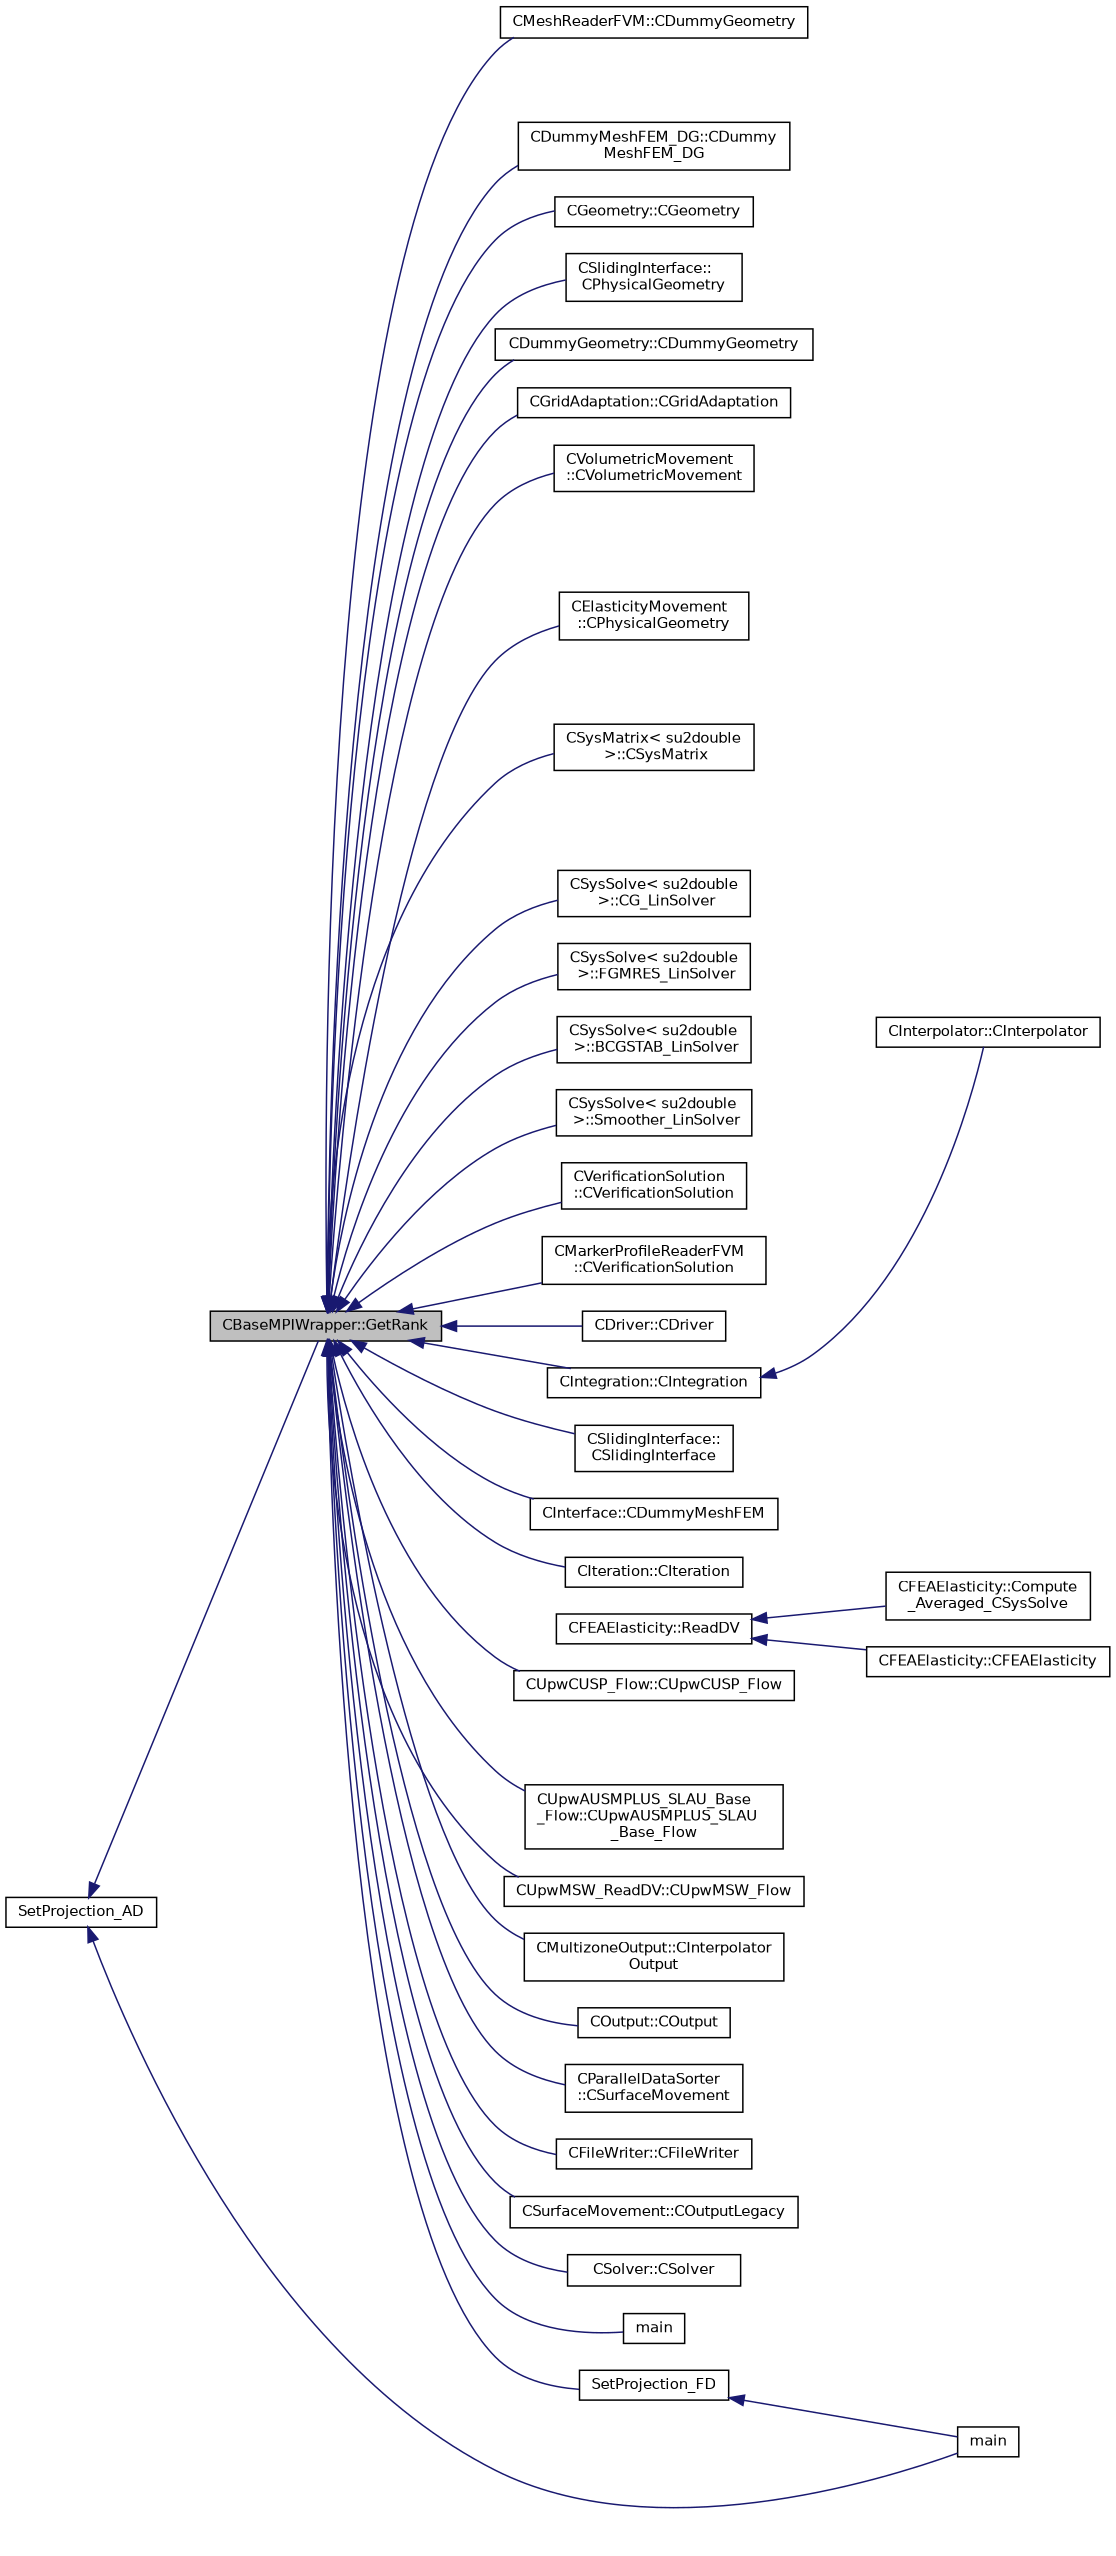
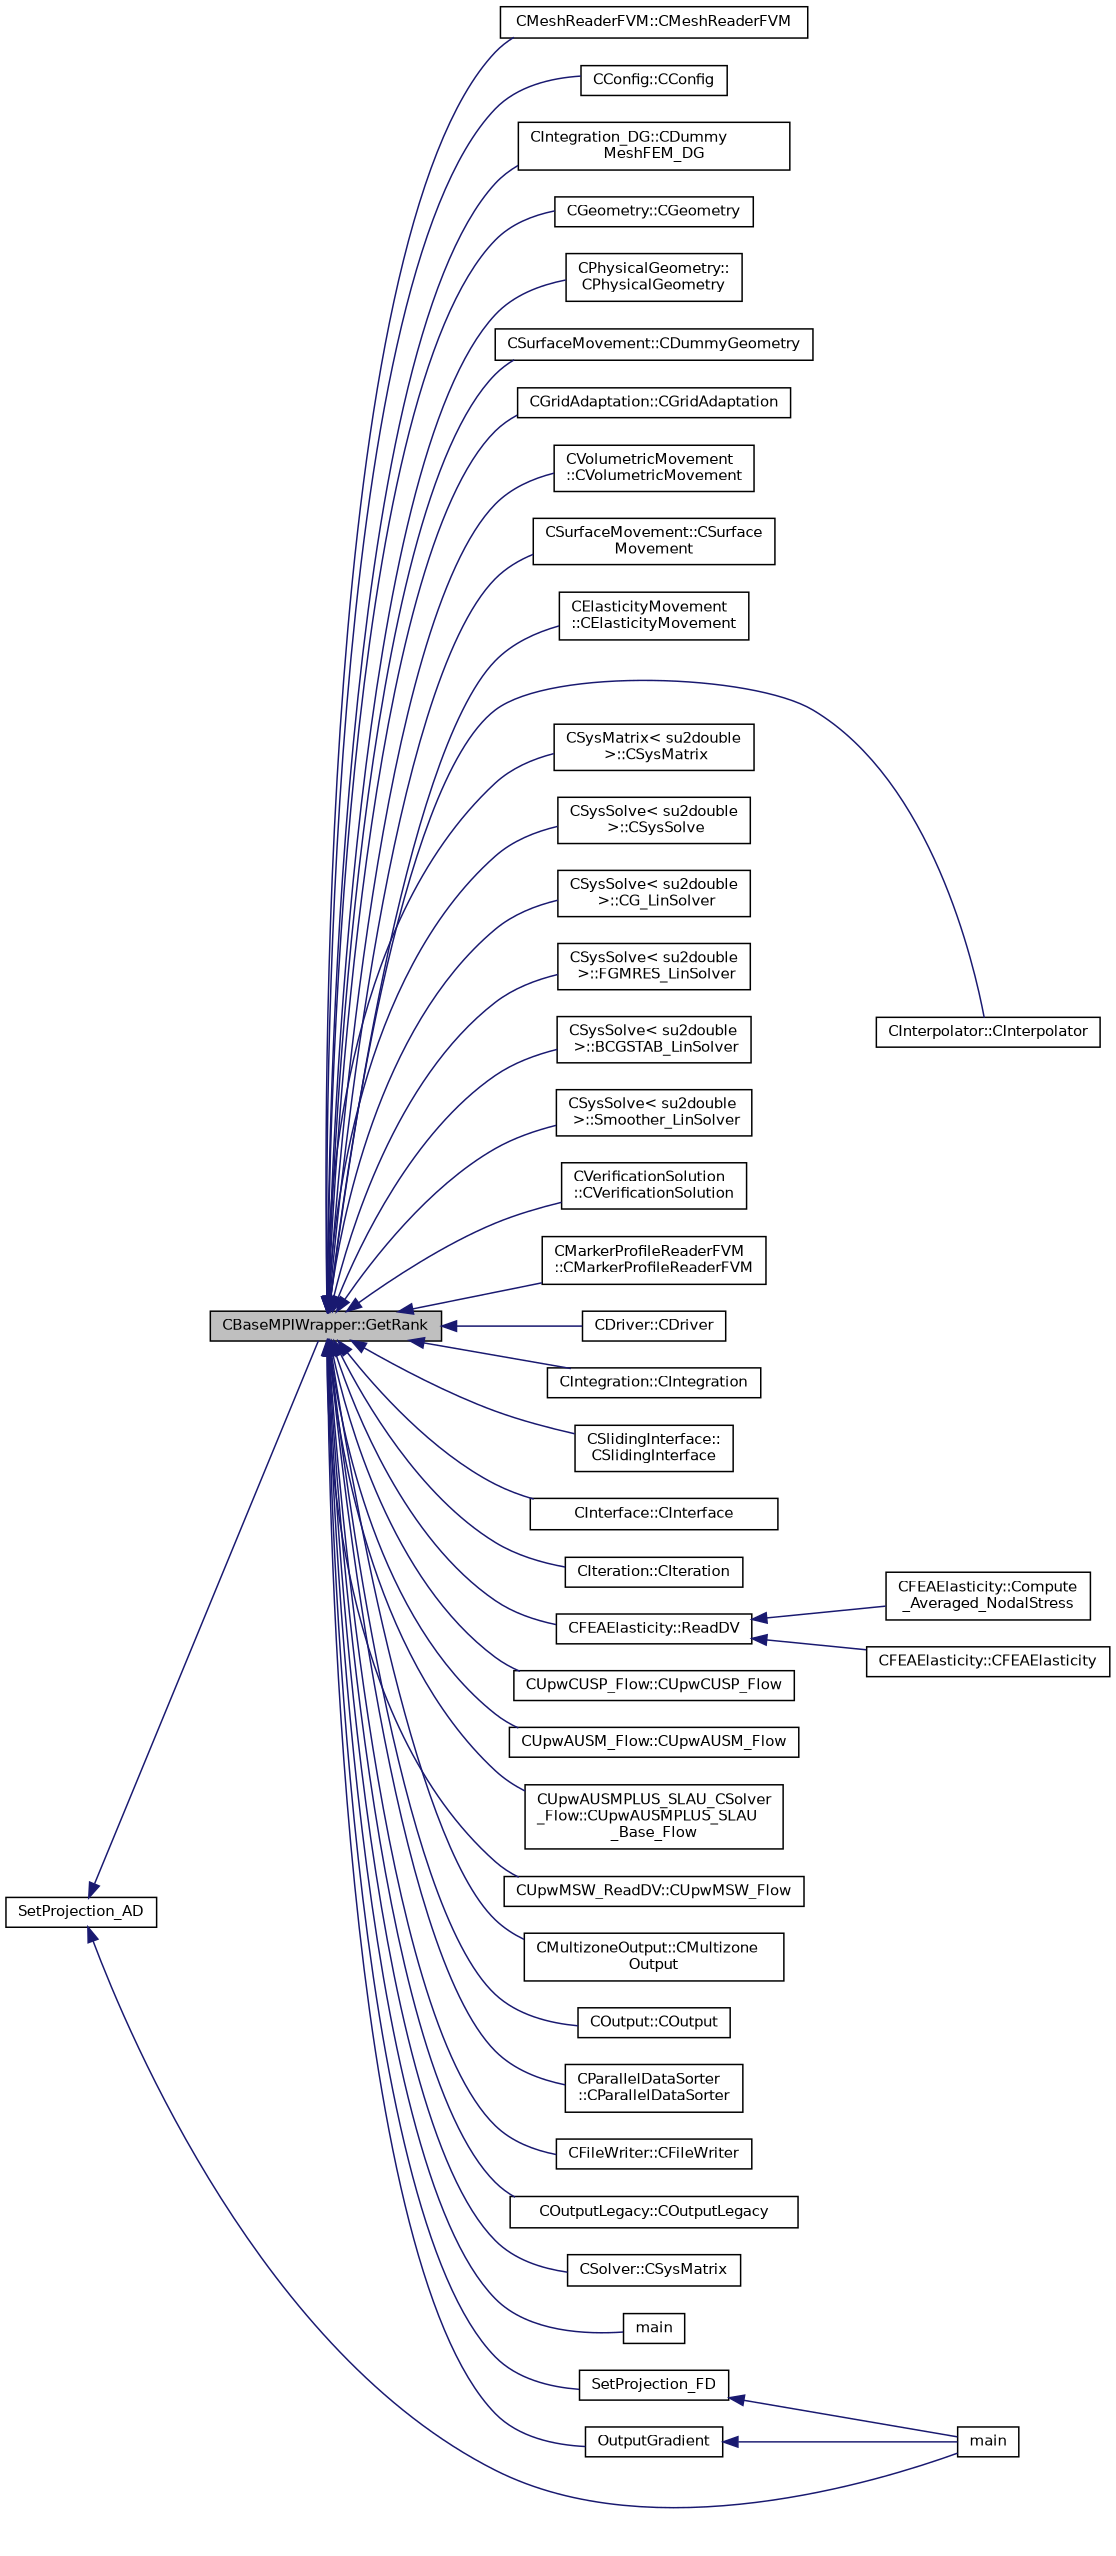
node "CMeshReaderFVM::CDummyGeometry": label "CMeshReaderFVM::CDummyGeometry" -> "CMeshReaderFVM::CMeshReaderFVM"
node "CConfig::CConfig": added
node "CDummyMeshFEM_DG::CDummy MeshFEM_DG": label "CDummyMeshFEM_DG::CDummy MeshFEM_DG" -> "CIntegration_DG::CDummy MeshFEM_DG"
node "CSlidingInterface:: CPhysicalGeometry": label "CSlidingInterface:: CPhysicalGeometry" -> "CPhysicalGeometry:: CPhysicalGeometry"
node "CDummyGeometry::CDummyGeometry": label "CDummyGeometry::CDummyGeometry" -> "CSurfaceMovement::CDummyGeometry"
node "CSurfaceMovement::CSurface Movement": added
node "CElasticityMovement ::CPhysicalGeometry": label "CElasticityMovement ::CPhysicalGeometry" -> "CElasticityMovement ::CElasticityMovement"
node "CSysSolve< su2double >::CSysSolve": added
edge "CInterpolator::CInterpolator" -> "CIntegration::CIntegration": now "CInterpolator::CInterpolator" -> "CBaseMPIWrapper::GetRank"
node "CMarkerProfileReaderFVM ::CVerificationSolution": label "CMarkerProfileReaderFVM ::CVerificationSolution" -> "CMarkerProfileReaderFVM ::CMarkerProfileReaderFVM"
node "CInterface::CDummyMeshFEM": label "CInterface::CDummyMeshFEM" -> "CInterface::CInterface"
edge "CFEAElasticity::ReadDV" -> "CBaseMPIWrapper::GetRank": added
node "CFEAElasticity::Compute _Averaged_CSysSolve": label "CFEAElasticity::Compute _Averaged_CSysSolve" -> "CFEAElasticity::Compute _Averaged_NodalStress"
node "CUpwAUSM_Flow::CUpwAUSM_Flow": added
node "CUpwAUSMPLUS_SLAU_Base _Flow::CUpwAUSMPLUS_SLAU _Base_Flow": label "CUpwAUSMPLUS_SLAU_Base _Flow::CUpwAUSMPLUS_SLAU _Base_Flow" -> "CUpwAUSMPLUS_SLAU_CSolver _Flow::CUpwAUSMPLUS_SLAU _Base_Flow"
node "CMultizoneOutput::CInterpolator Output": label "CMultizoneOutput::CInterpolator Output" -> "CMultizoneOutput::CMultizone Output"
node "CParallelDataSorter ::CSurfaceMovement": label "CParallelDataSorter ::CSurfaceMovement" -> "CParallelDataSorter ::CParallelDataSorter"
node "CSurfaceMovement::COutputLegacy": label "CSurfaceMovement::COutputLegacy" -> "COutputLegacy::COutputLegacy"
node "CSolver::CSolver": label "CSolver::CSolver" -> "CSolver::CSysMatrix"
node "OutputGradient": added
